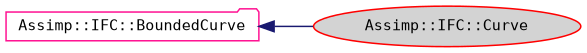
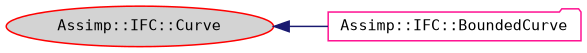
edge "Assimp::IFC::Curve" -> "Assimp::IFC::BoundedCurve": reversed
